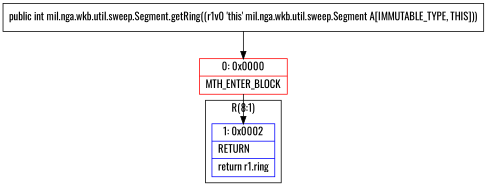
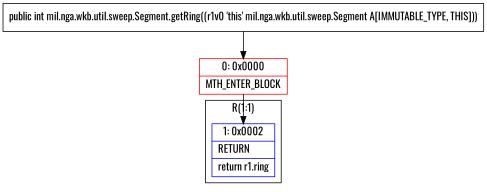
cluster "R(8:1)": label "R(8:1)" -> "R(1:1)"
